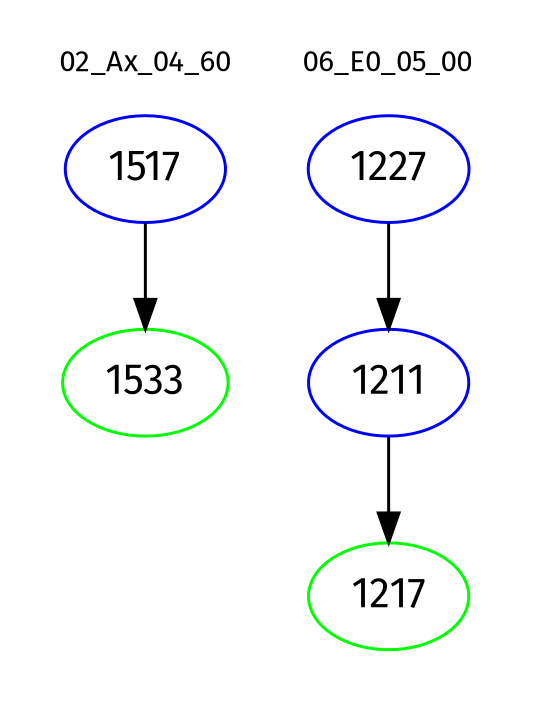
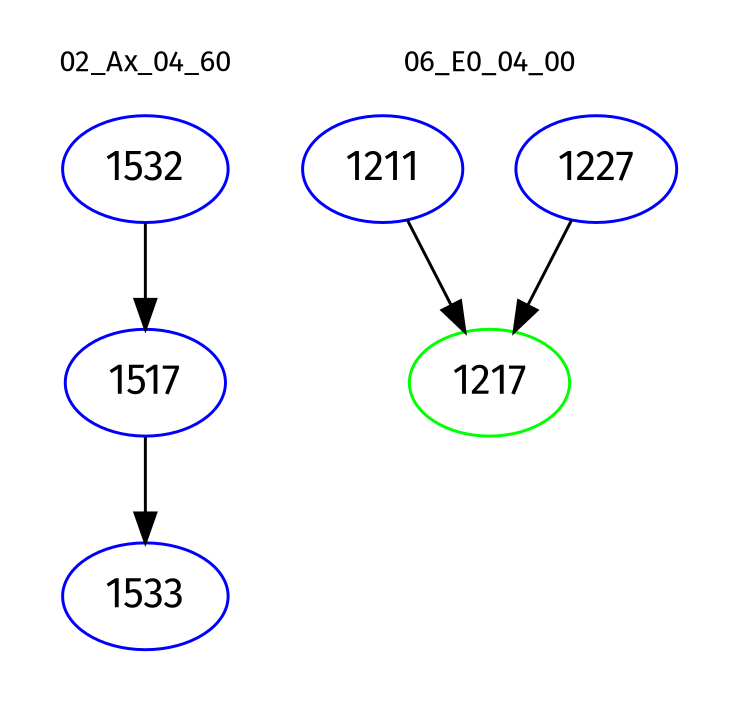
cluster "06_E0_05_00": label "06_E0_05_00" -> "06_E0_04_00"
node "1532": added
edge "1227" -> "1211": now "1227" -> "1217"
node "1533": color green -> blue
